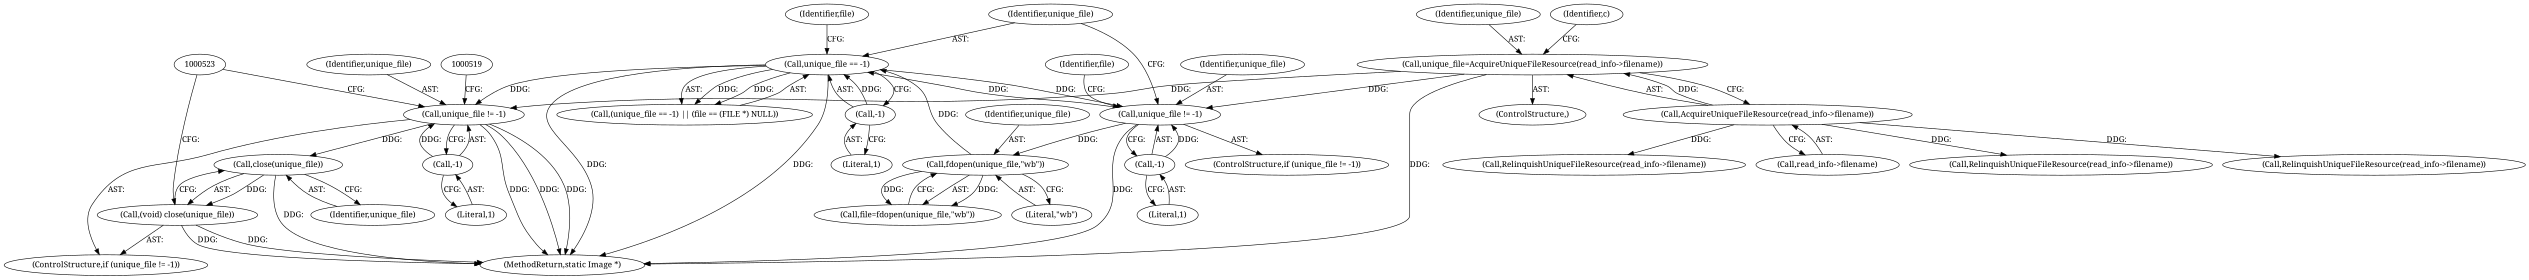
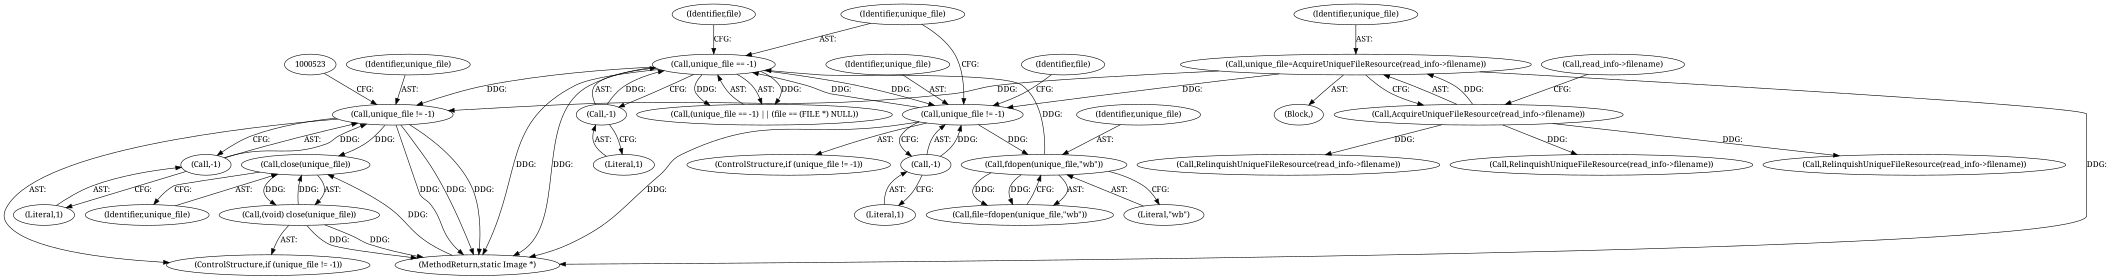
node "(Identifier,c)": removed
node "1000519": removed
node "(ControlStructure,)": label "(ControlStructure,)" -> "(Block,)"
edge "1000523" -> "(Call,(void) close(unique_file))": removed, label "CFG:"
edge "(Call,read_info->filename)" -> "(Call,AcquireUniqueFileResource(read_info->filename))": label "AST: " -> "CFG: "
edge "(Call,AcquireUniqueFileResource(read_info->filename))" -> "(Call,read_info->filename)": removed, label "CFG:"
edge "(Call,(void) close(unique_file))" -> "(Call,close(unique_file))": label "CFG: " -> "DDG: "
edge "(Call,close(unique_file))" -> "(MethodReturn,static Image *)": reversed
